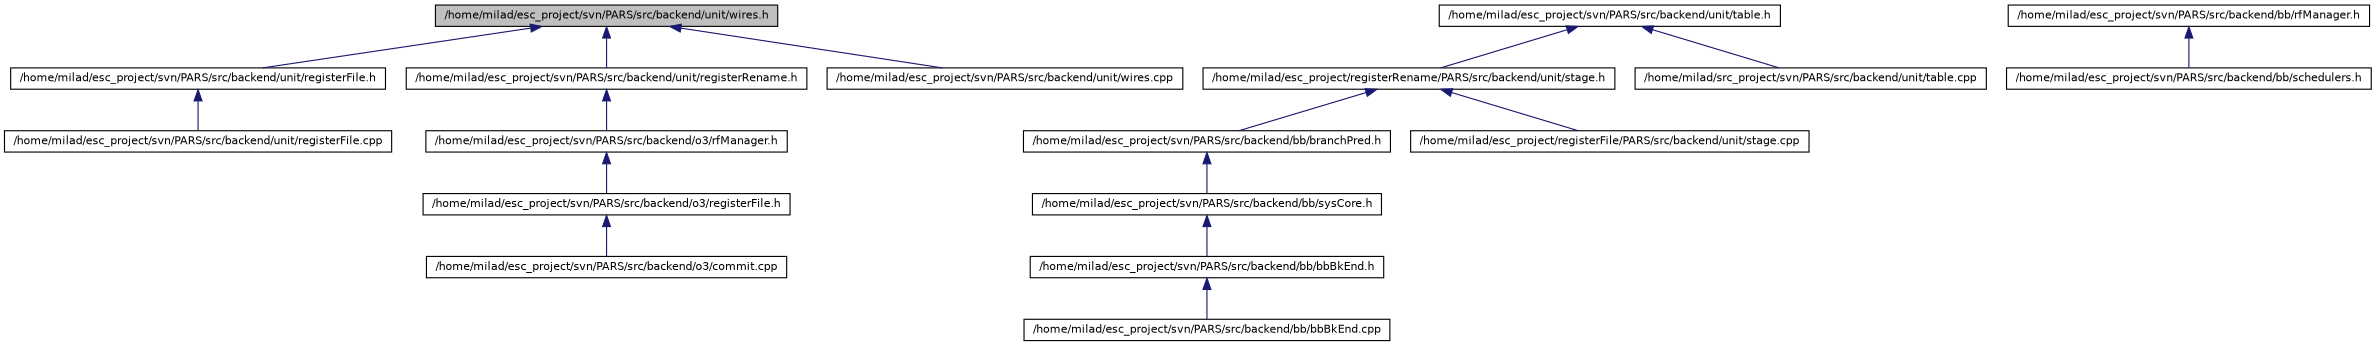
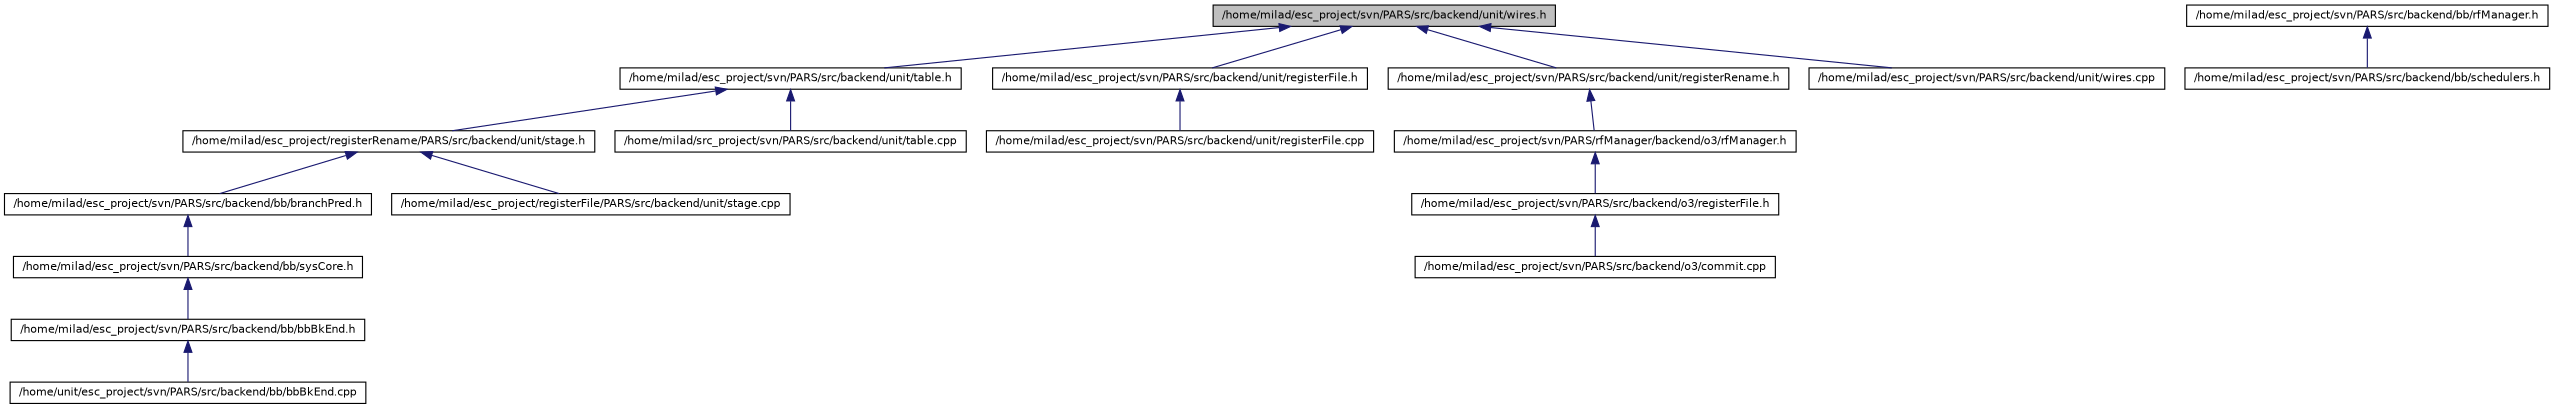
edge "/home/milad/esc_project/svn/PARS/src/backend/unit/table.h" -> "/home/milad/esc_project/svn/PARS/src/backend/unit/wires.h": added
node "/home/milad/esc_project/svn/PARS/src/backend/o3/rfManager.h": label "/home/milad/esc_project/svn/PARS/src/backend/o3/rfManager.h" -> "/home/milad/esc_project/svn/PARS/rfManager/backend/o3/rfManager.h"
node "/home/milad/esc_project/svn/PARS/src/backend/bb/bbBkEnd.cpp": label "/home/milad/esc_project/svn/PARS/src/backend/bb/bbBkEnd.cpp" -> "/home/unit/esc_project/svn/PARS/src/backend/bb/bbBkEnd.cpp"
